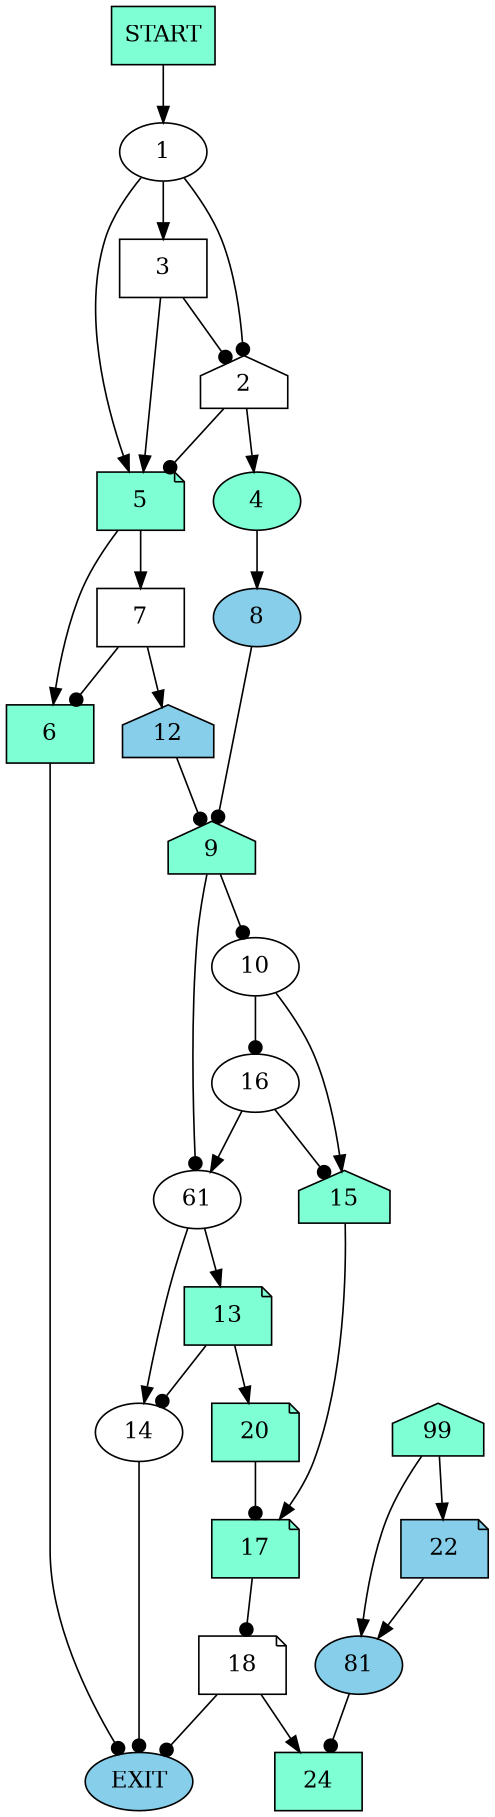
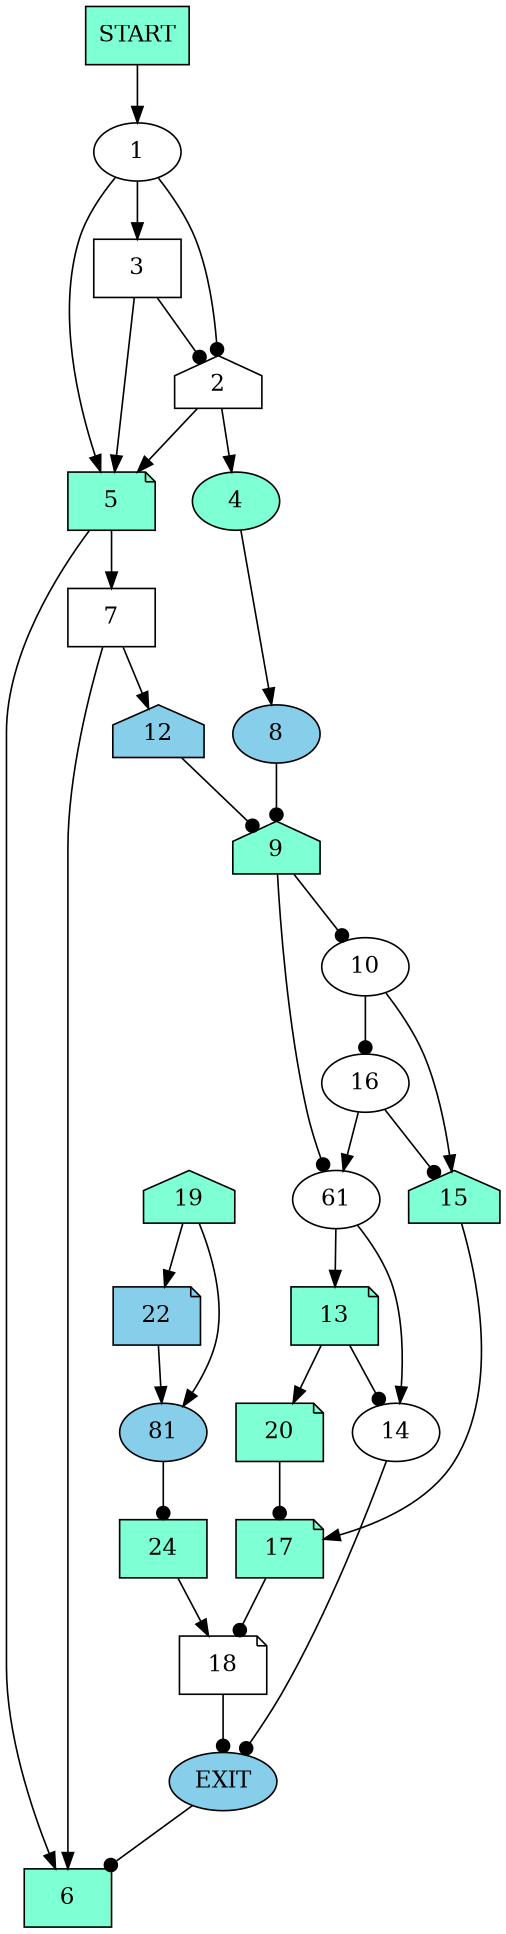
edge "2" -> "5": arrowhead dot -> normal
edge "7" -> "6": arrowhead dot -> normal
edge "6" -> "EXIT": reversed
node "99": label "99" -> "19"
edge "18" -> "24": reversed
